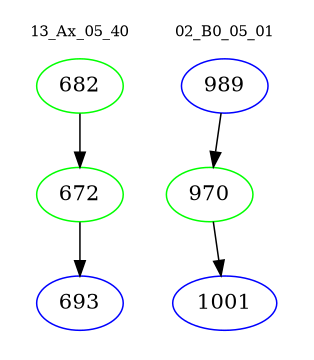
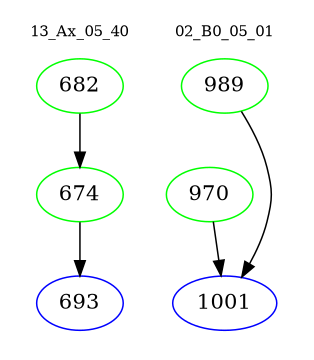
node "989": color blue -> green
edge "989" -> "970": now "989" -> "1001"
node "672": label "672" -> "674"
